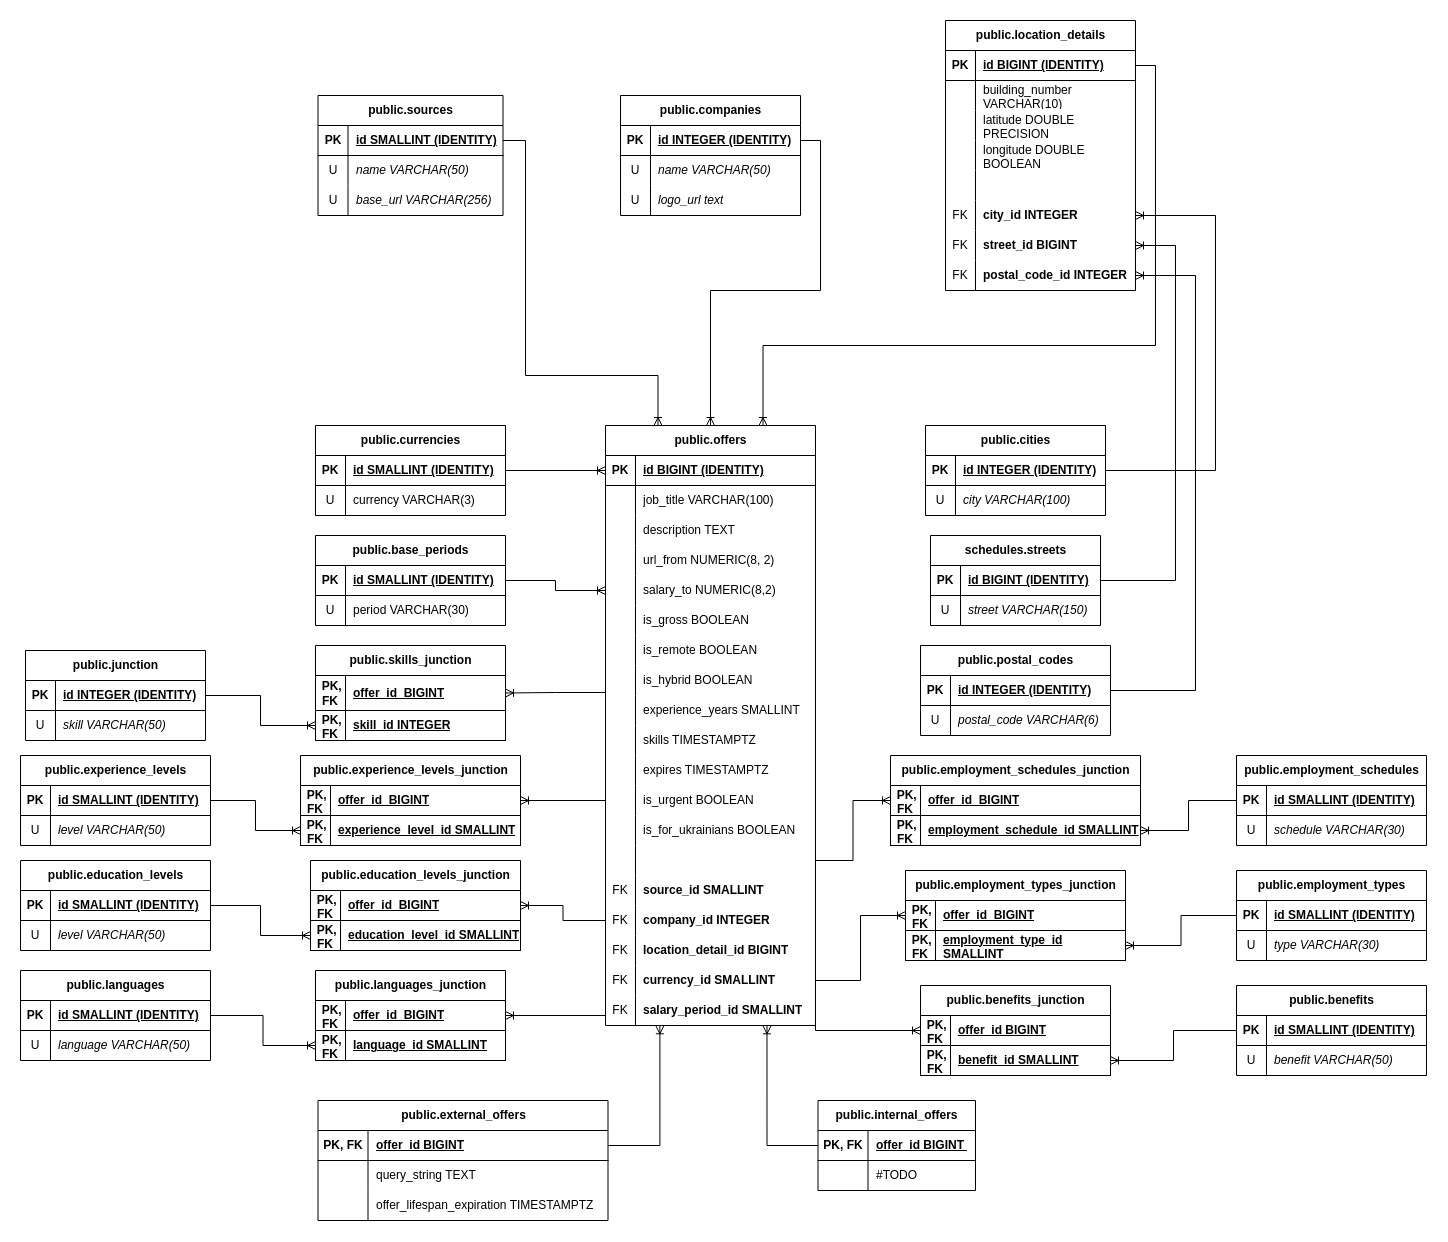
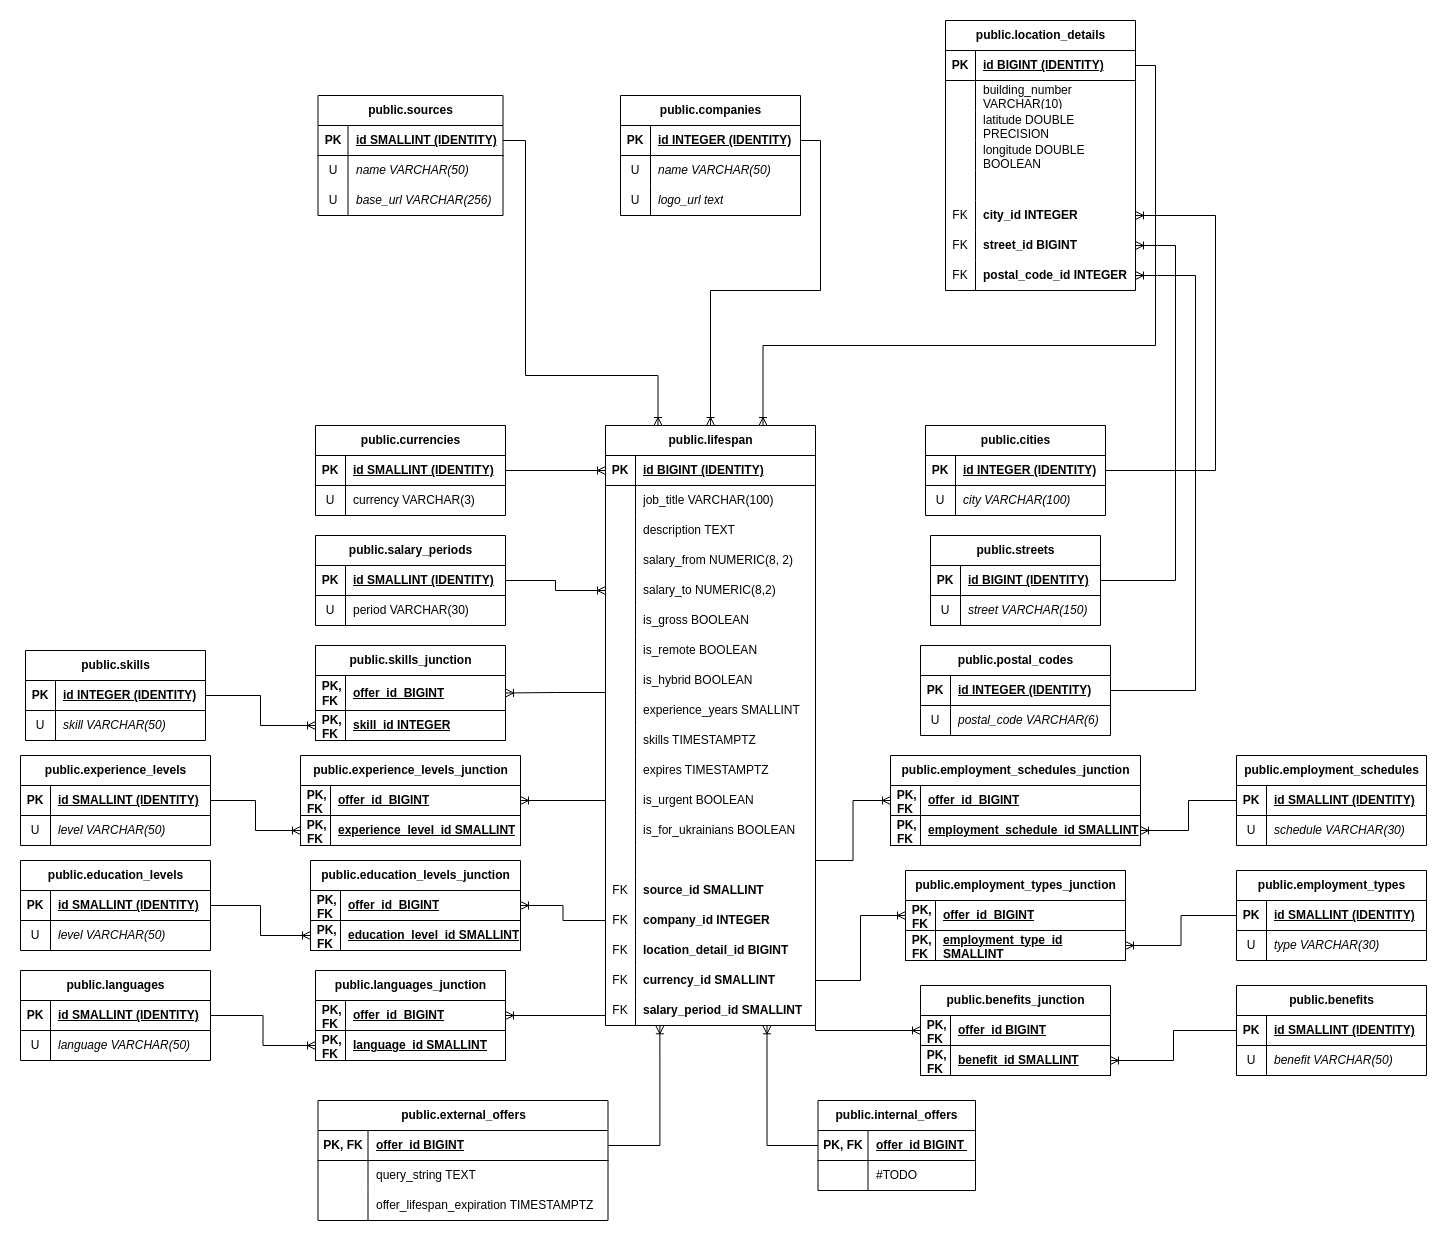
node "public.offers": label "public.offers" -> "public.lifespan"
node "public.base_periods": label "public.base_periods" -> "public.salary_periods"
node "schedules.streets": label "schedules.streets" -> "public.streets"
node "url_from NUMERIC(8, 2)": label "url_from NUMERIC(8, 2)" -> "salary_from NUMERIC(8, 2)"
node "public.junction": label "public.junction" -> "public.skills"
